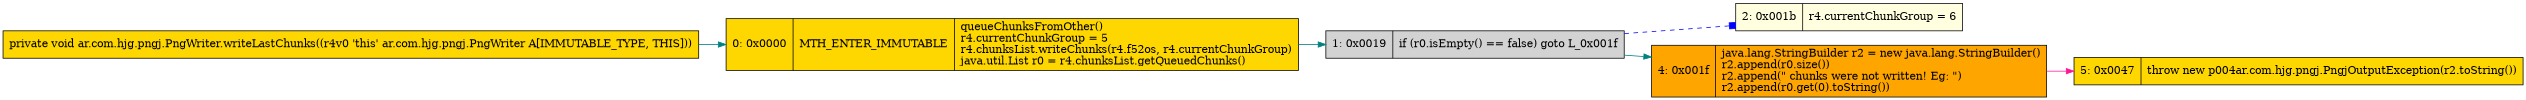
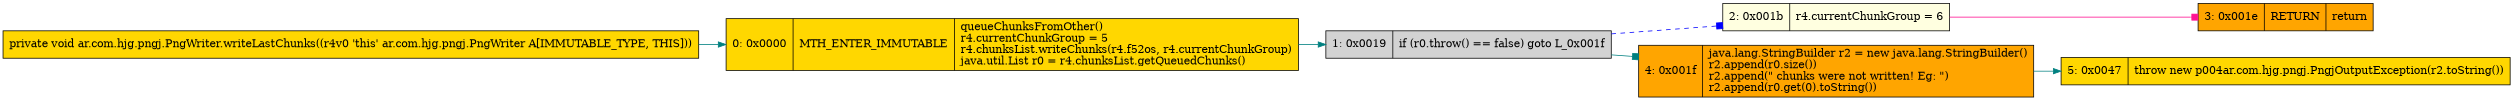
node "3: 0x001e": added
node "1: 0x0019": text "if (r0.isEmpty() == false) goto L_0x001f" -> "if (r0.throw() == false) goto L_0x001f"
edge "1: 0x0019" -> "4: 0x001f": arrowhead normal -> box
edge "4: 0x001f" -> "5: 0x0047": color deeppink -> teal
